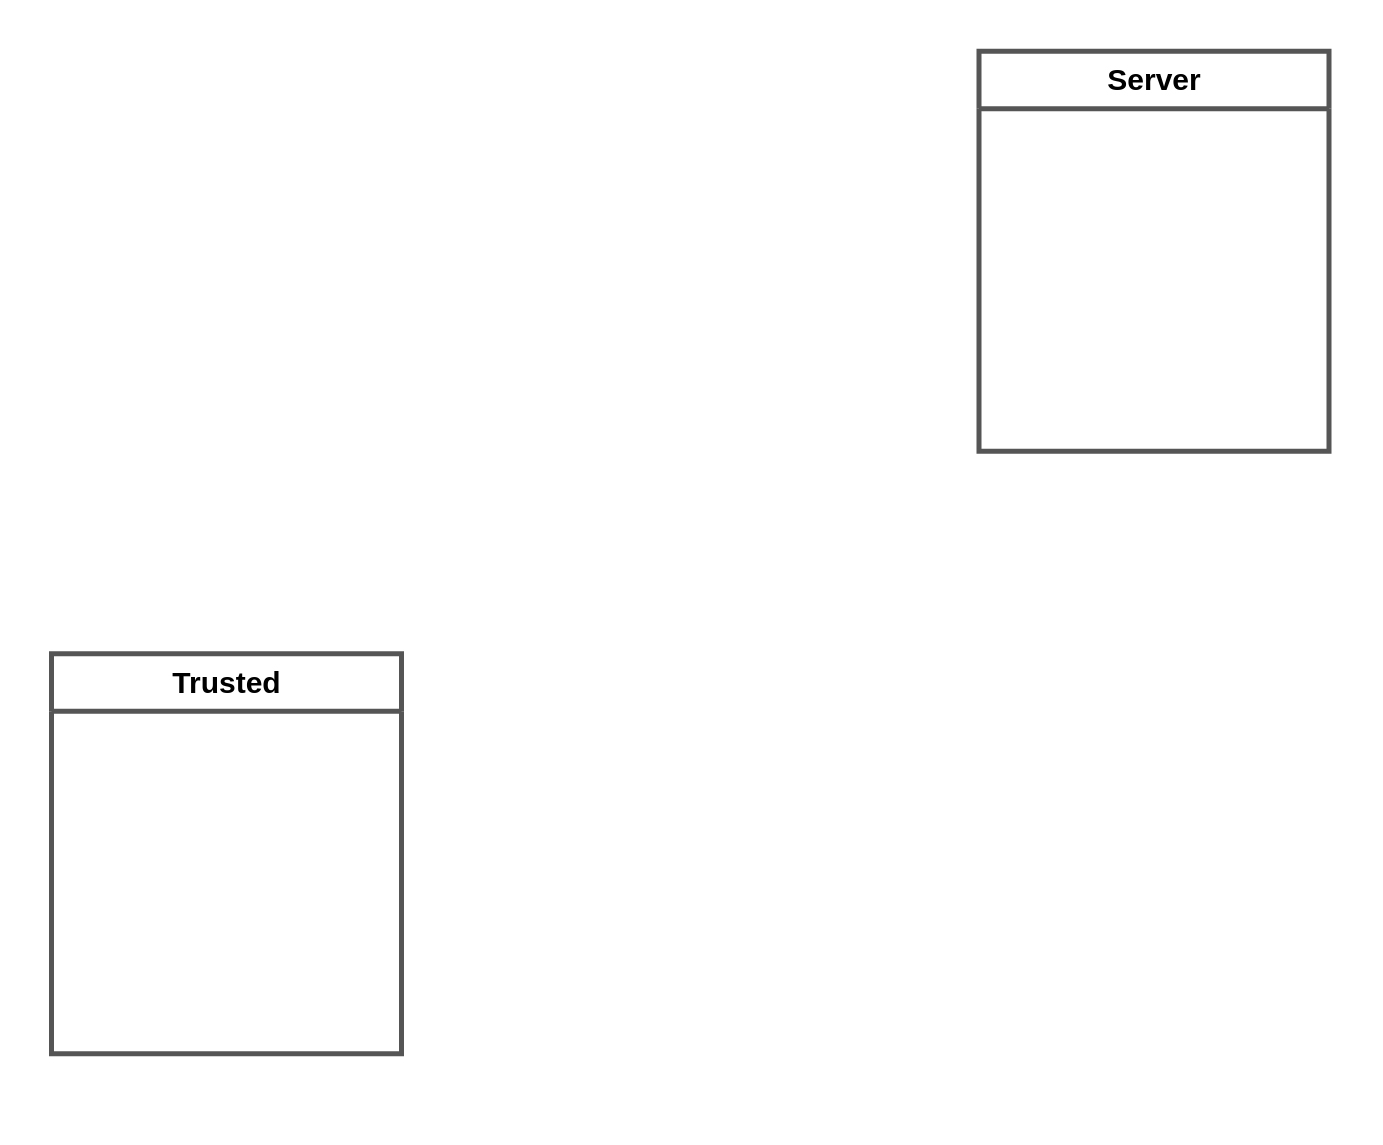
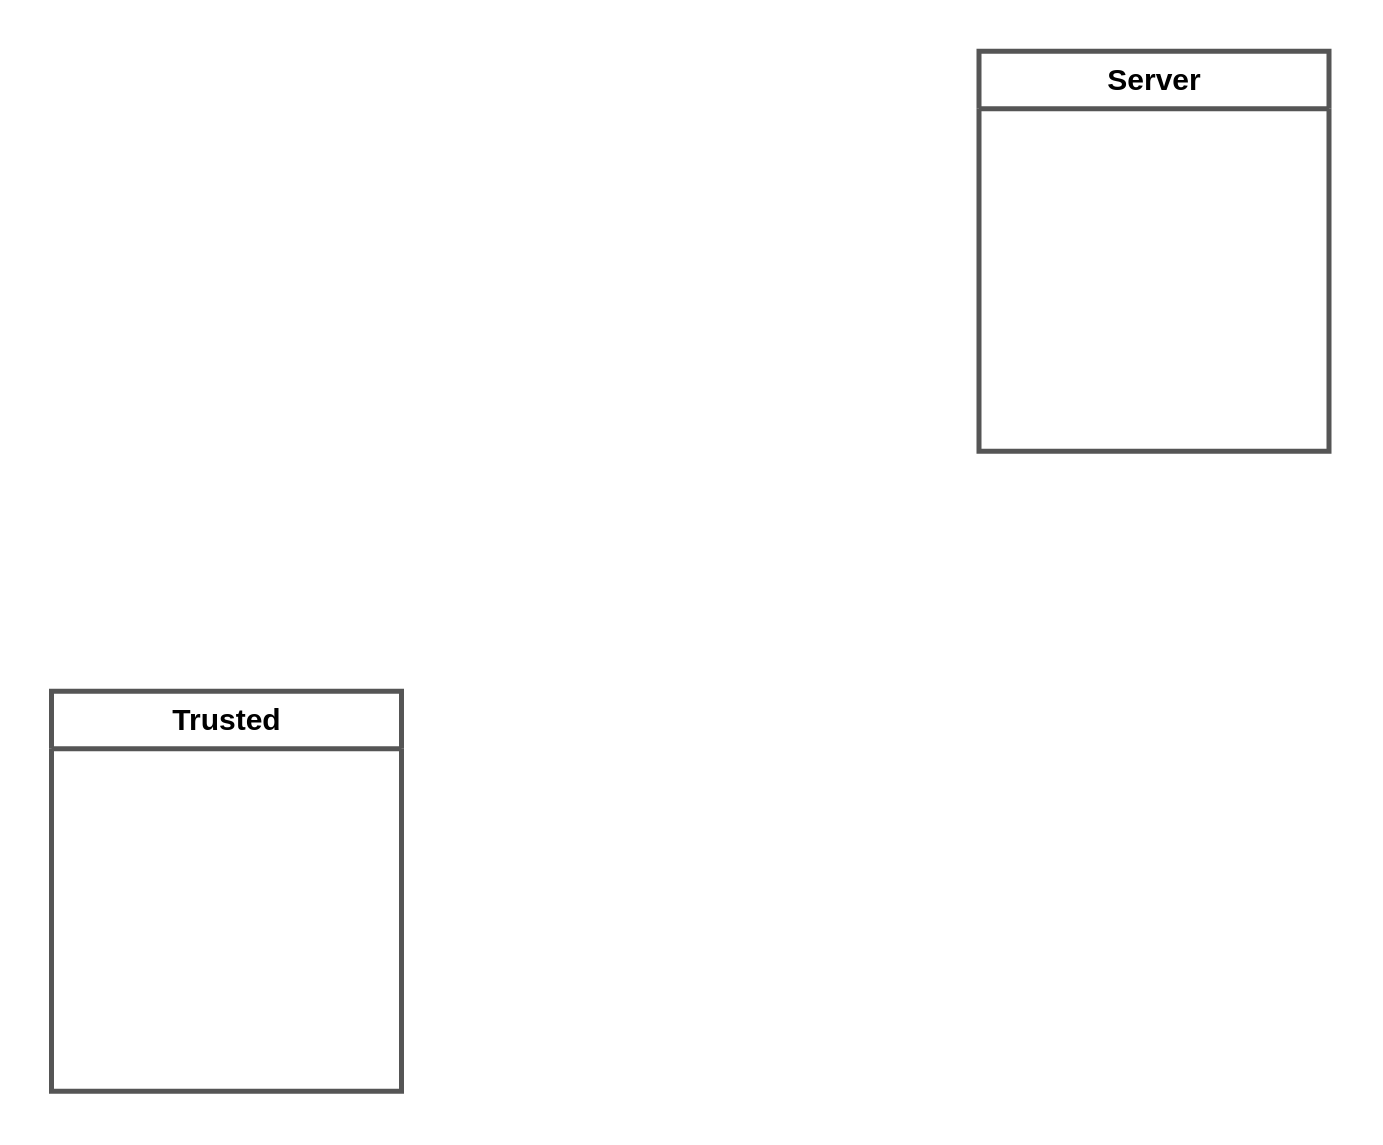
node "Trusted": moved (226, 854) -> (226, 891)
